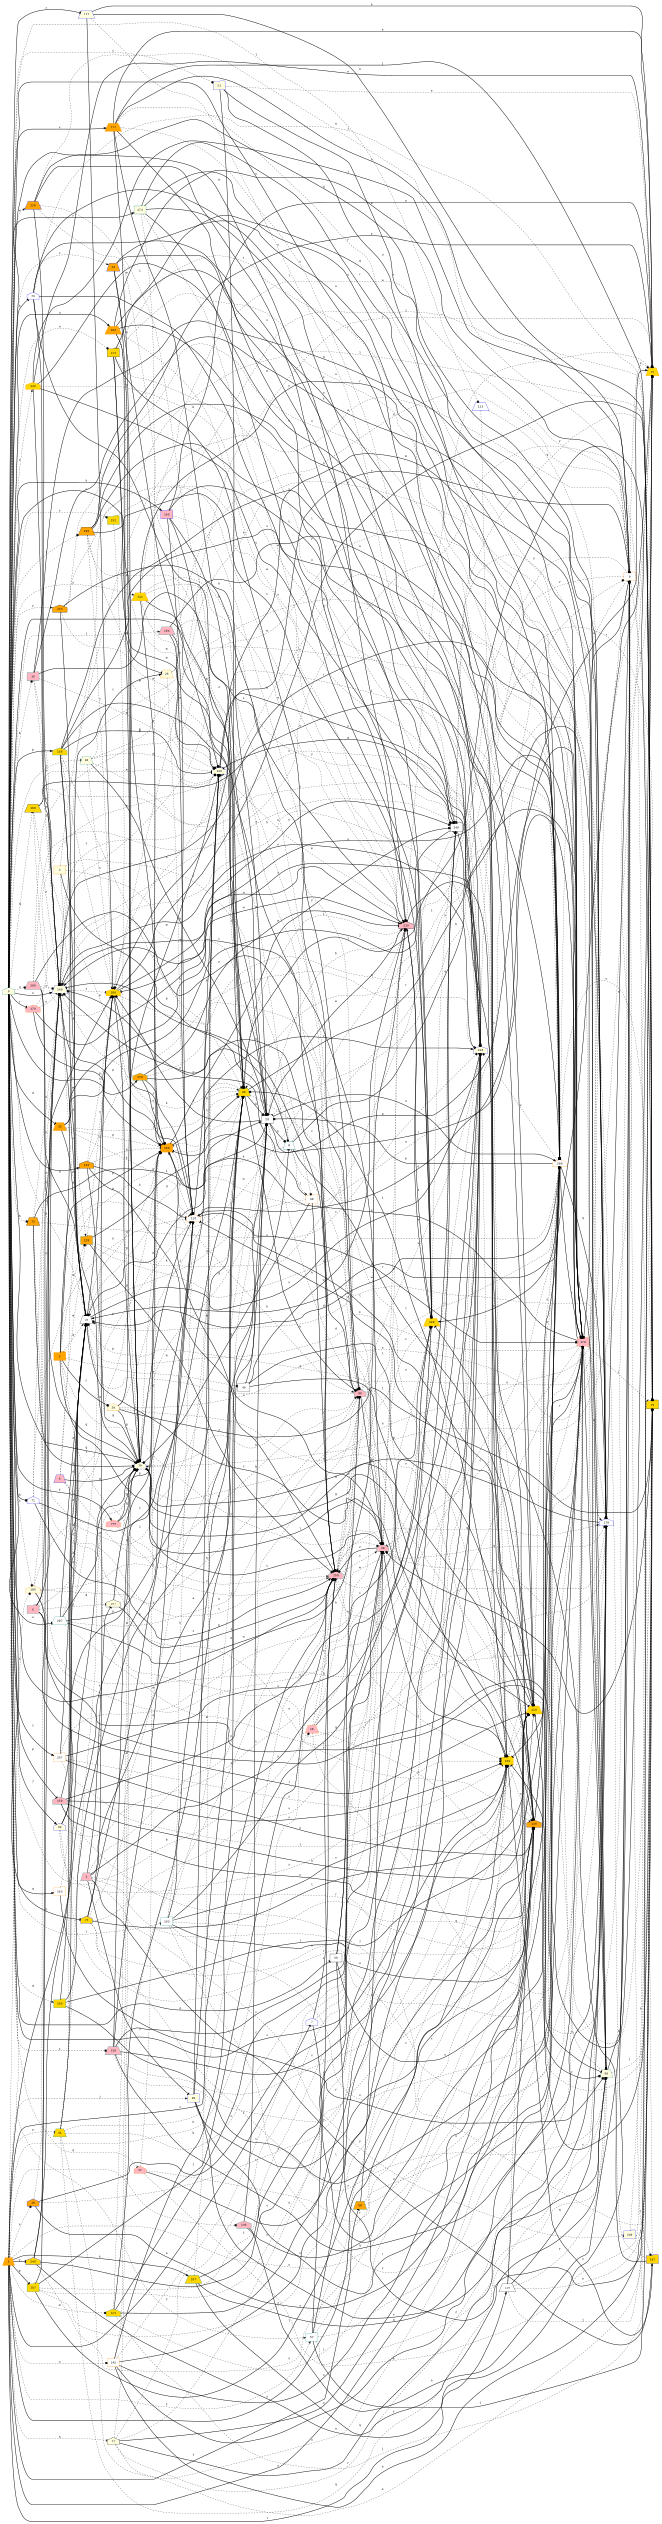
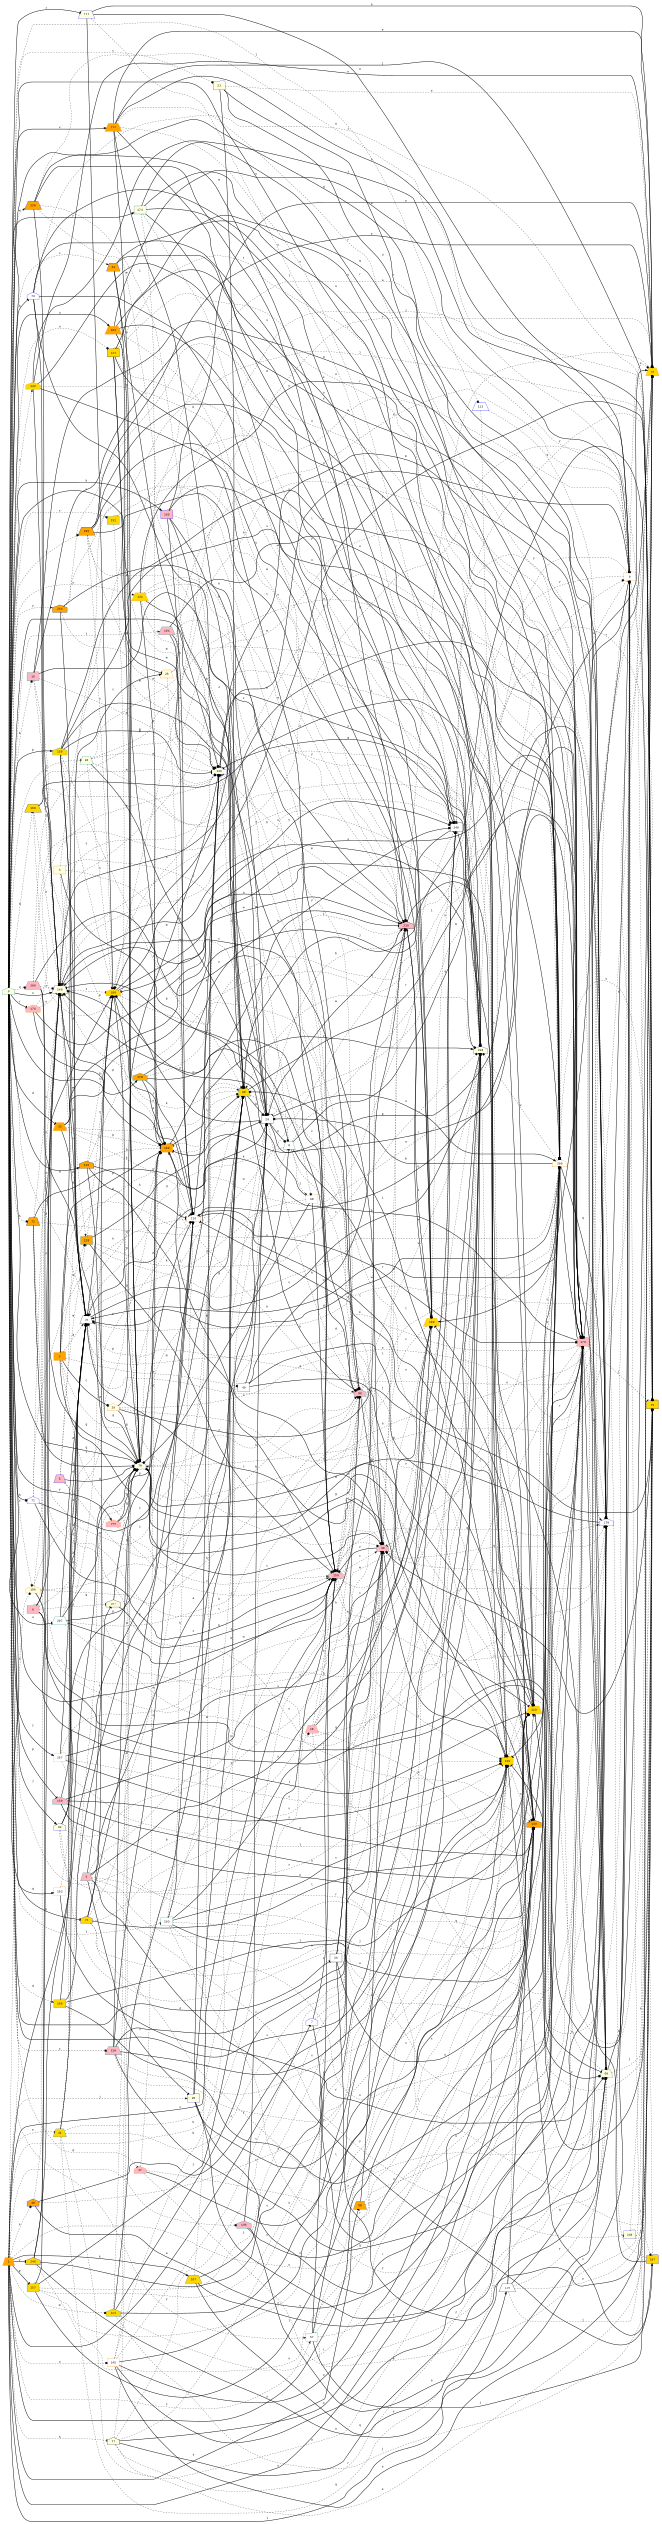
edge "145" -> "20": style bold -> dashed
